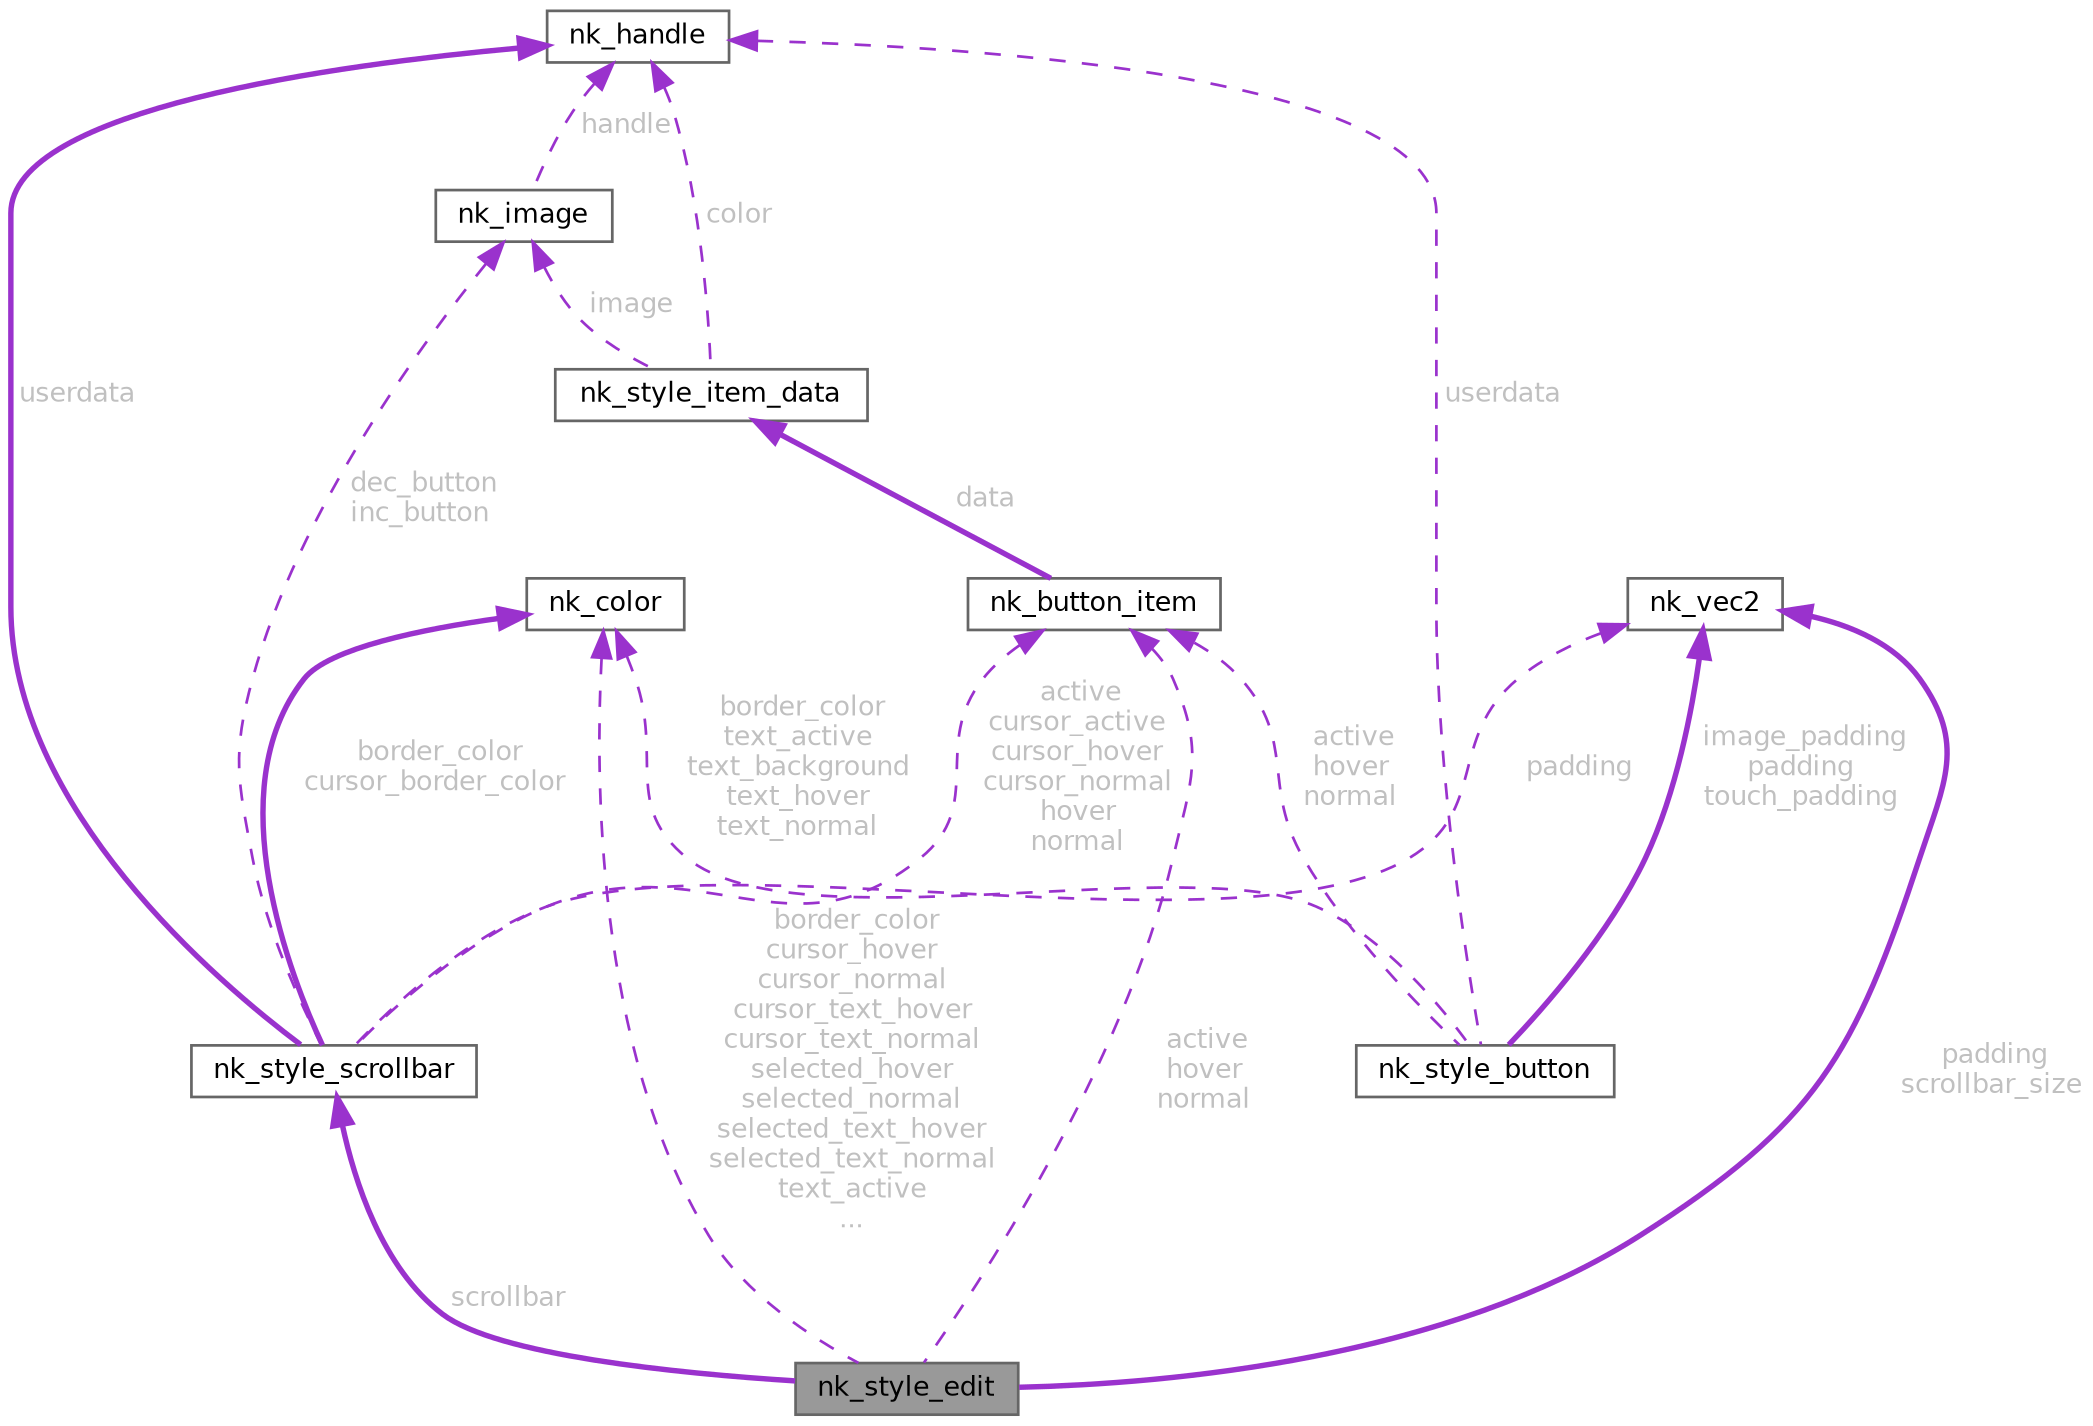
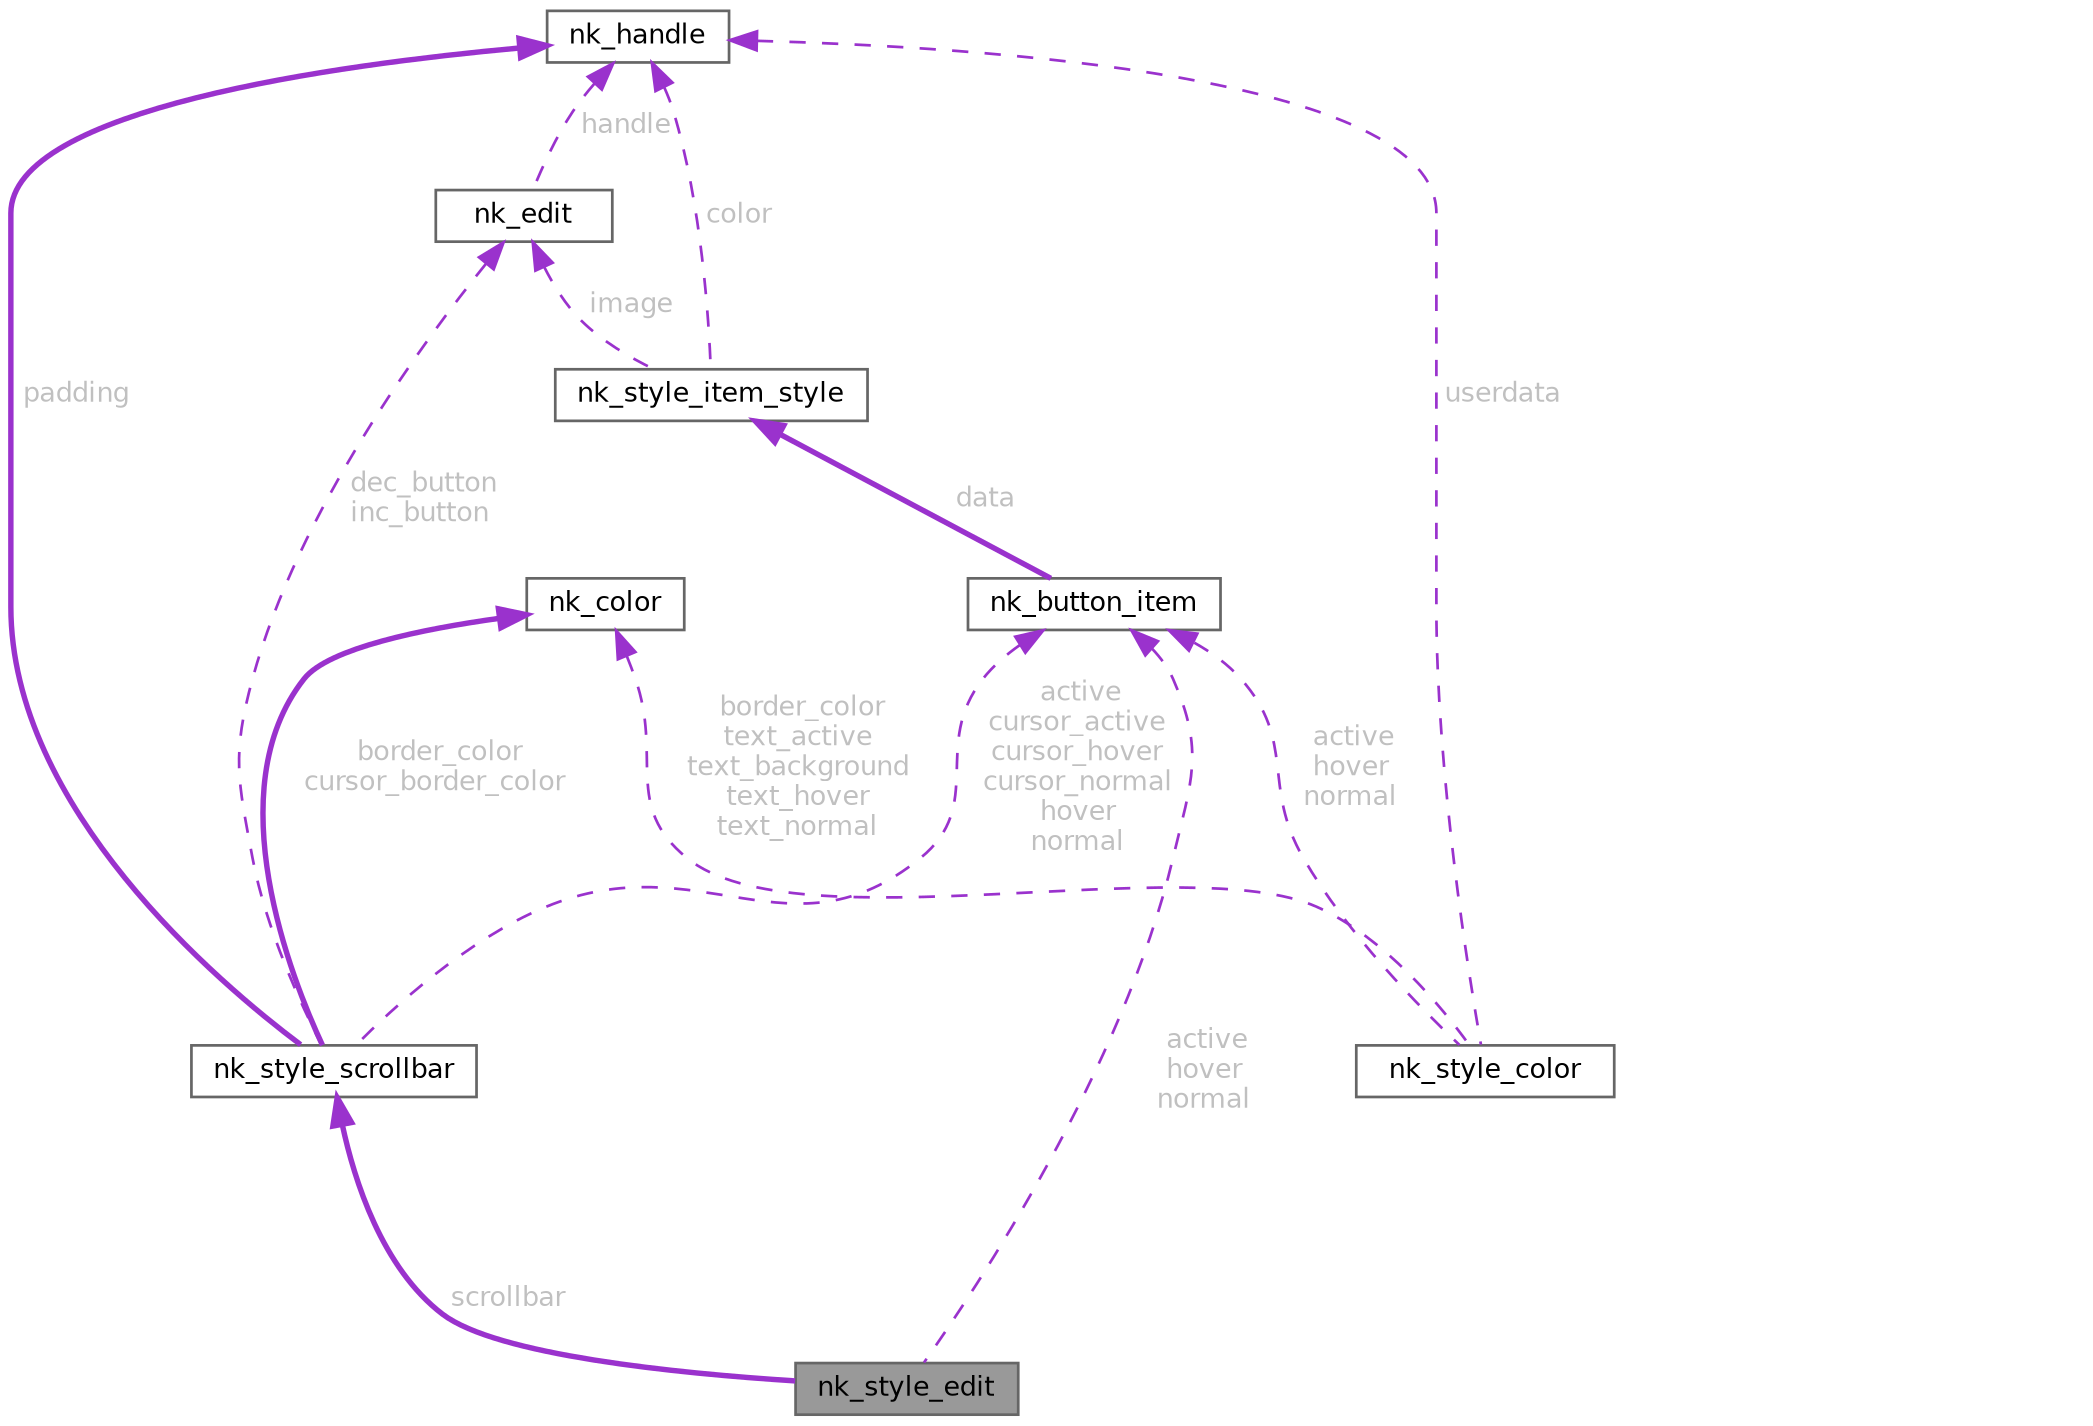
node "nk_image": label "nk_image" -> "nk_edit"
edge "nk_style_scrollbar" -> "nk_handle": label " userdata" -> " padding"
node "nk_style_item_data": label "nk_style_item_data" -> "nk_style_item_style"
node "nk_vec2": removed
edge "nk_style_edit" -> "nk_color": removed, label "border_color cursor_hover cursor_normal cursor_text_hover cursor_text_normal selected_hover selected_normal selected_text_hover selected_text_normal text_active ..."
node "nk_style_button": label "nk_style_button" -> "nk_style_color"
